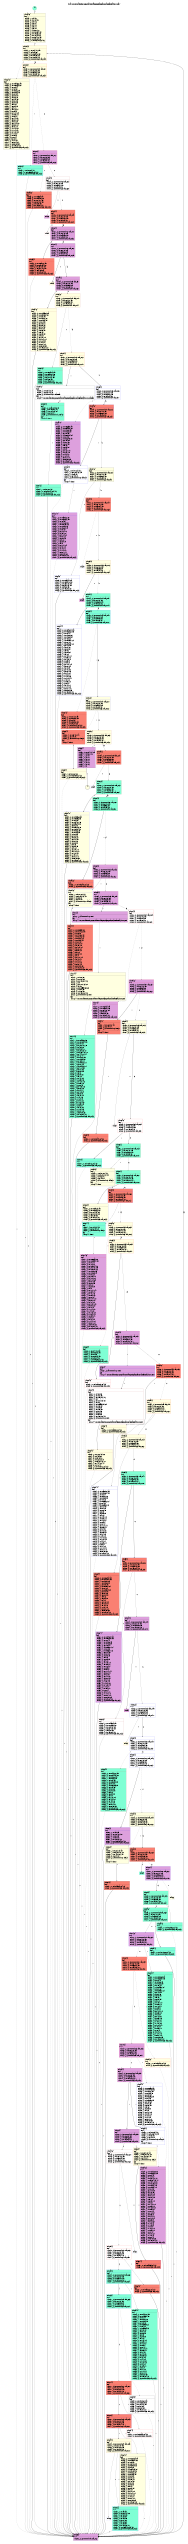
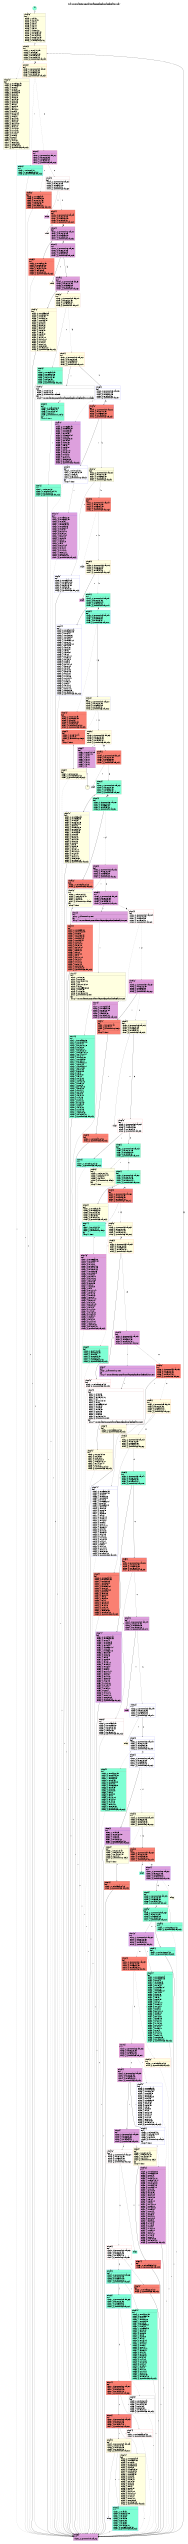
node "0x402f2c": fillcolor white -> aquamarine
